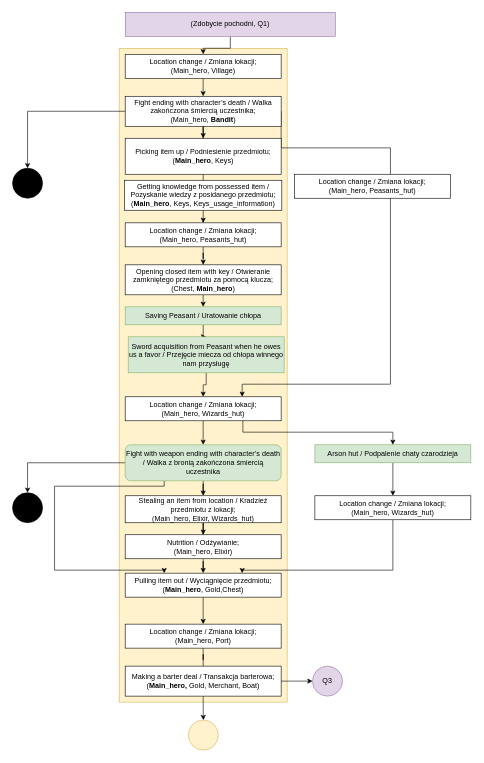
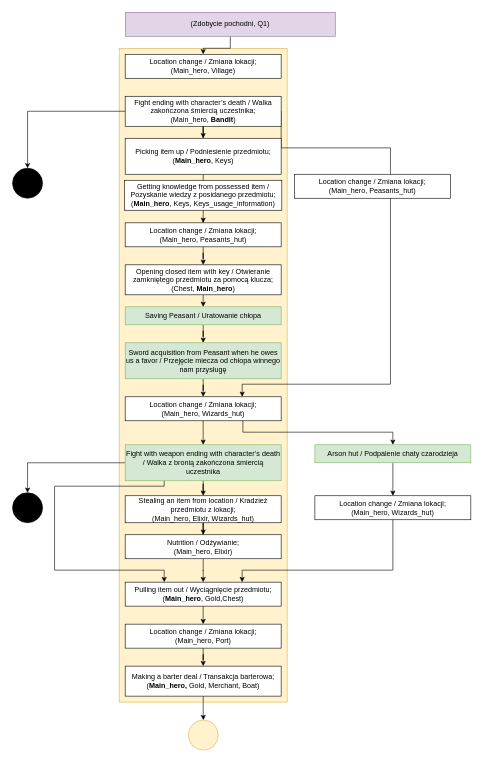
edge "Location change / Zmiana lokacji; (Main_hero, Village)" -> "Fight ending with character’s death / Walka zakończona śmiercią uczestnika; (Main_hero, Bandit)": removed
node "Sword acquisition from Peasant when he owes us a favor / Przejęcie miecza od chłopa winnego nam przysługę": moved (206, 355) -> (203, 361)
node "Fight with weapon ending with character’s death / Walka z bronią zakończona śmiercią uczestnika": shape rounded rectangle -> rectangle
node "Pulling item out / Wyciągnięcie przedmiotu; (Main_hero, Gold,Chest)": moved (203, 585) -> (203, 594)
edge "Location change / Zmiana lokacji; (Main_hero, Port)" -- "Making a barter deal / Transakcja barterowa; (Main_hero, Gold, Merchant, Boat)": arrowhead none -> classic
edge "Making a barter deal / Transakcja barterowa; (Main_hero, Gold, Merchant, Boat)" -> "Q3": removed
node "Q3": removed
